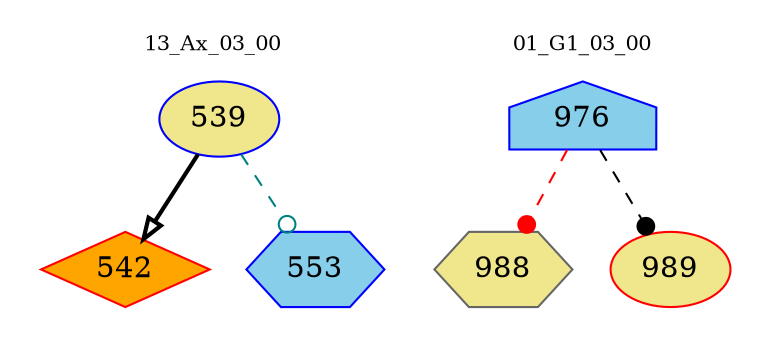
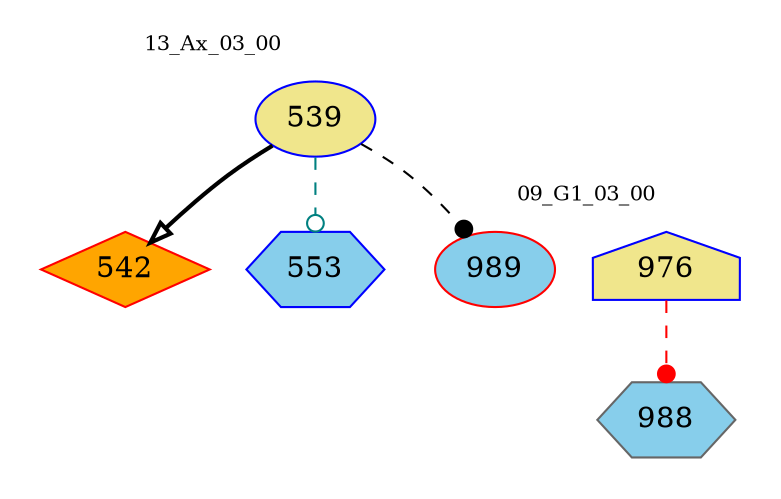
cluster "01_G1_03_00": label "01_G1_03_00" -> "09_G1_03_00"
node "976": fillcolor skyblue -> khaki
edge "976" -> "989": now "539" -> "989"
node "988": fillcolor khaki -> skyblue
node "989": fillcolor khaki -> skyblue
